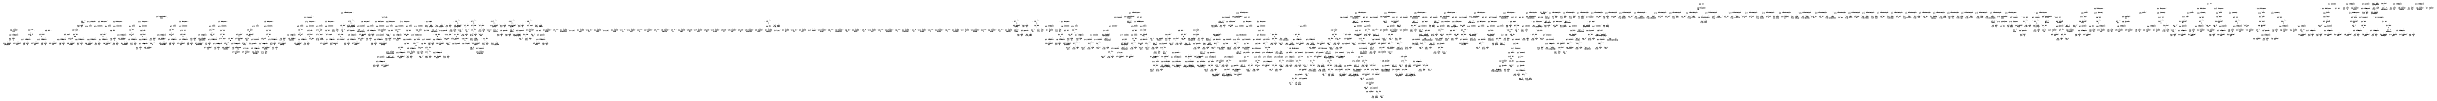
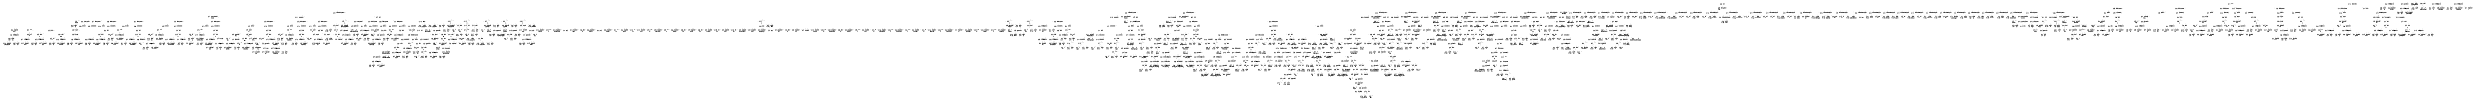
node "238065": added
node "238233": added
